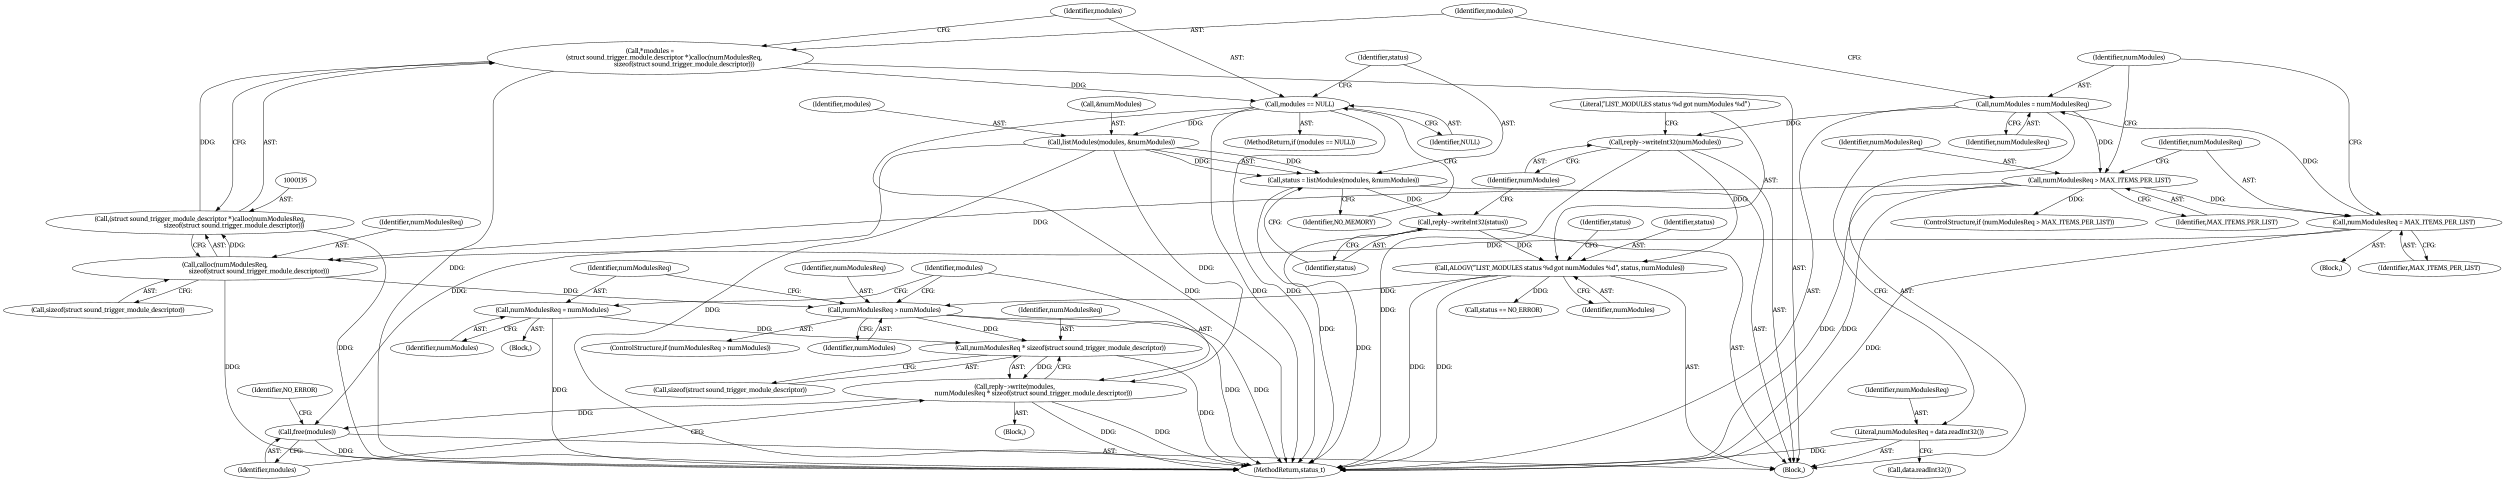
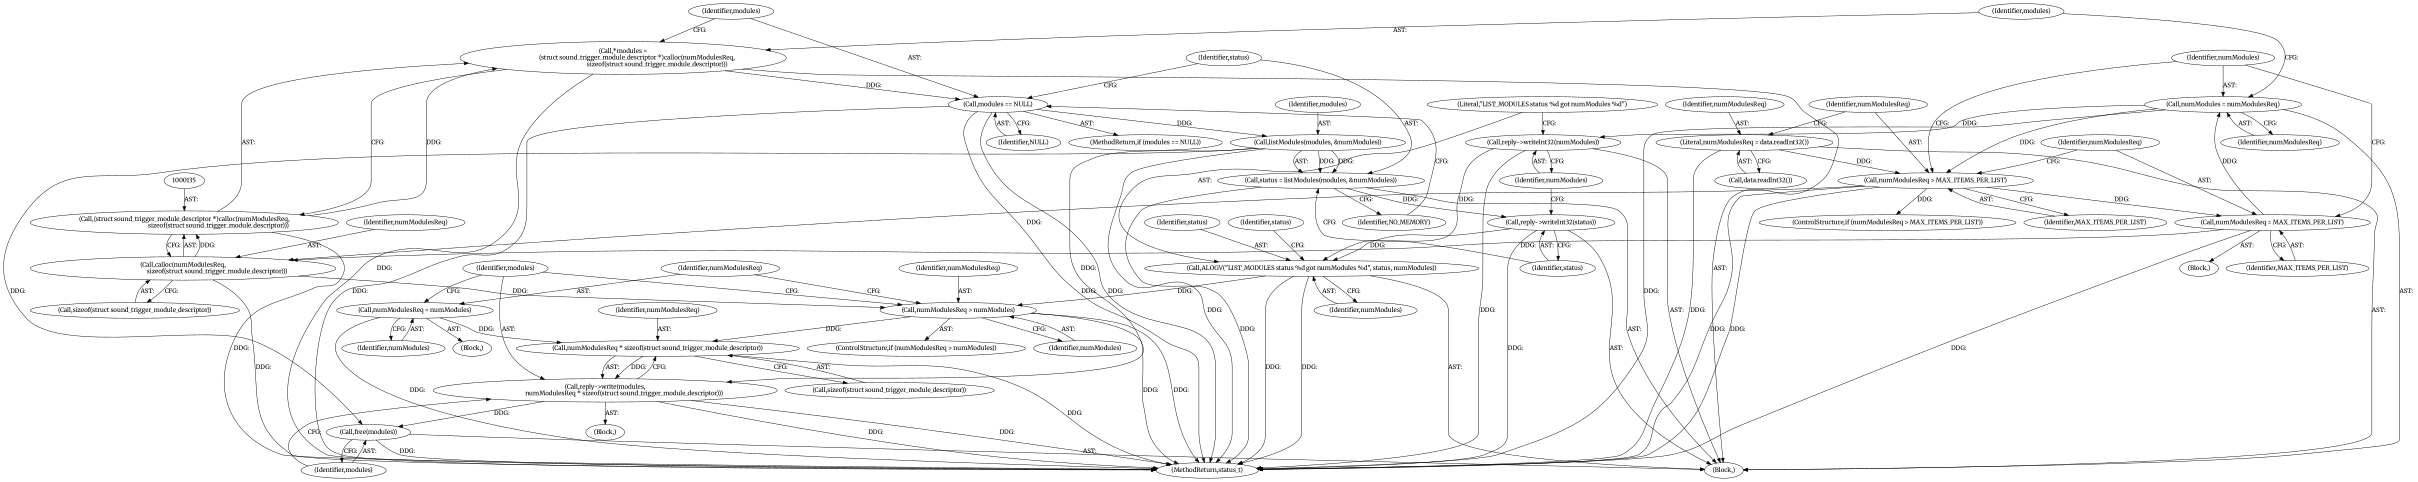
node "(Call,&numModules)": removed
edge "(Literal,numModulesReq = data.readInt32())" -> "(Call,numModulesReq > MAX_ITEMS_PER_LIST)": added, label "DDG:"
edge "(Call,data.readInt32())" -> "(Literal,numModulesReq = data.readInt32())": added, label "AST:"
edge "(Call,numModules = numModulesReq)" -> "(MethodReturn,status_t)": label "AST: " -> "DDG: "
node "(Call,status == NO_ERROR)": removed
node "(Identifier,NO_ERROR)": removed
